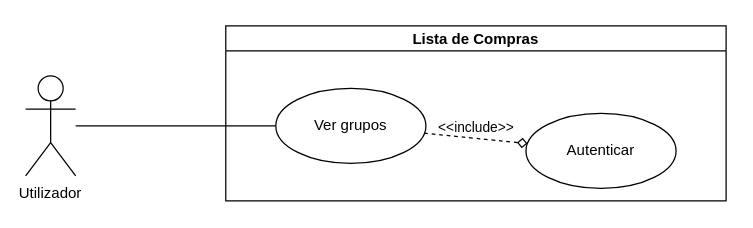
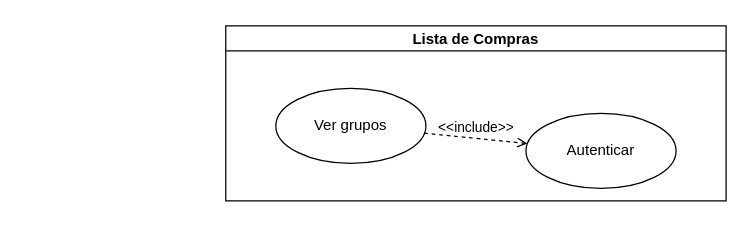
node "Utilizador": removed
edge "Utilizador" -- "Ver grupos": removed
edge "Ver grupos" -> "Autenticar": arrowhead diamond -> open
